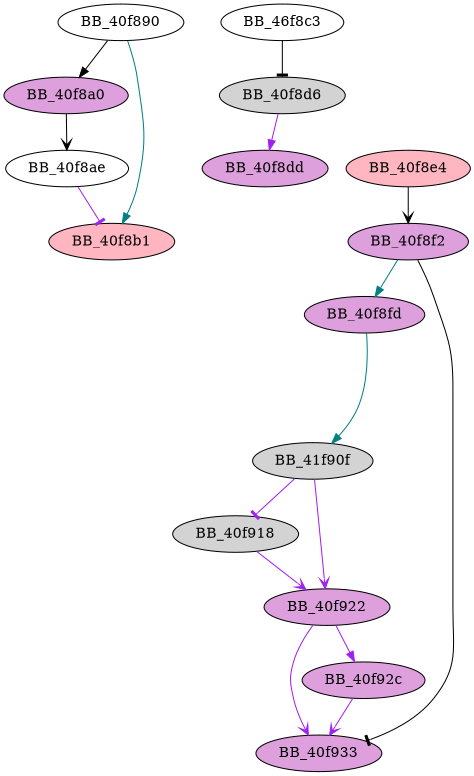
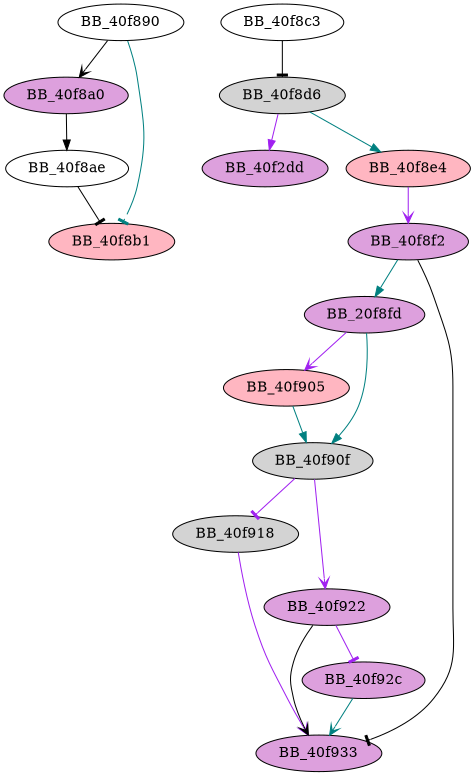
node "BB_46f8c3": label "BB_46f8c3" -> "BB_40f8c3"
edge "BB_40f890" -> "BB_40f8a0": arrowhead normal -> vee
edge "BB_40f8a0" -> "BB_40f8ae": arrowhead vee -> normal
edge "BB_40f890" -> "BB_40f8b1": arrowhead normal -> tee
edge "BB_40f8d6" -> "BB_40f8e4": added
node "BB_40f8dd": label "BB_40f8dd" -> "BB_40f2dd"
edge "BB_40f8e4" -> "BB_40f8f2": color black -> purple
edge "BB_40f8ae" -> "BB_40f8b1": color purple -> black
node "BB_40f8fd": label "BB_40f8fd" -> "BB_20f8fd"
node "BB_40f905": added
node "BB_41f90f": label "BB_41f90f" -> "BB_40f90f"
edge "BB_40f918" -> "BB_40f922": now "BB_40f918" -> "BB_40f933"
edge "BB_40f922" -> "BB_40f92c": arrowhead normal -> tee
edge "BB_40f922" -> "BB_40f933": color purple -> black
edge "BB_40f92c" -> "BB_40f933": color purple -> teal
